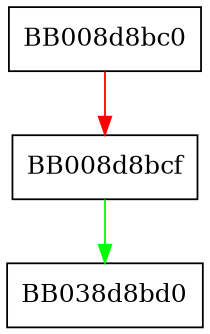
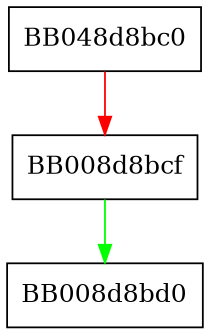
node "BB008d8bc0": label "BB008d8bc0" -> "BB048d8bc0"
node "BB038d8bd0": label "BB038d8bd0" -> "BB008d8bd0"
